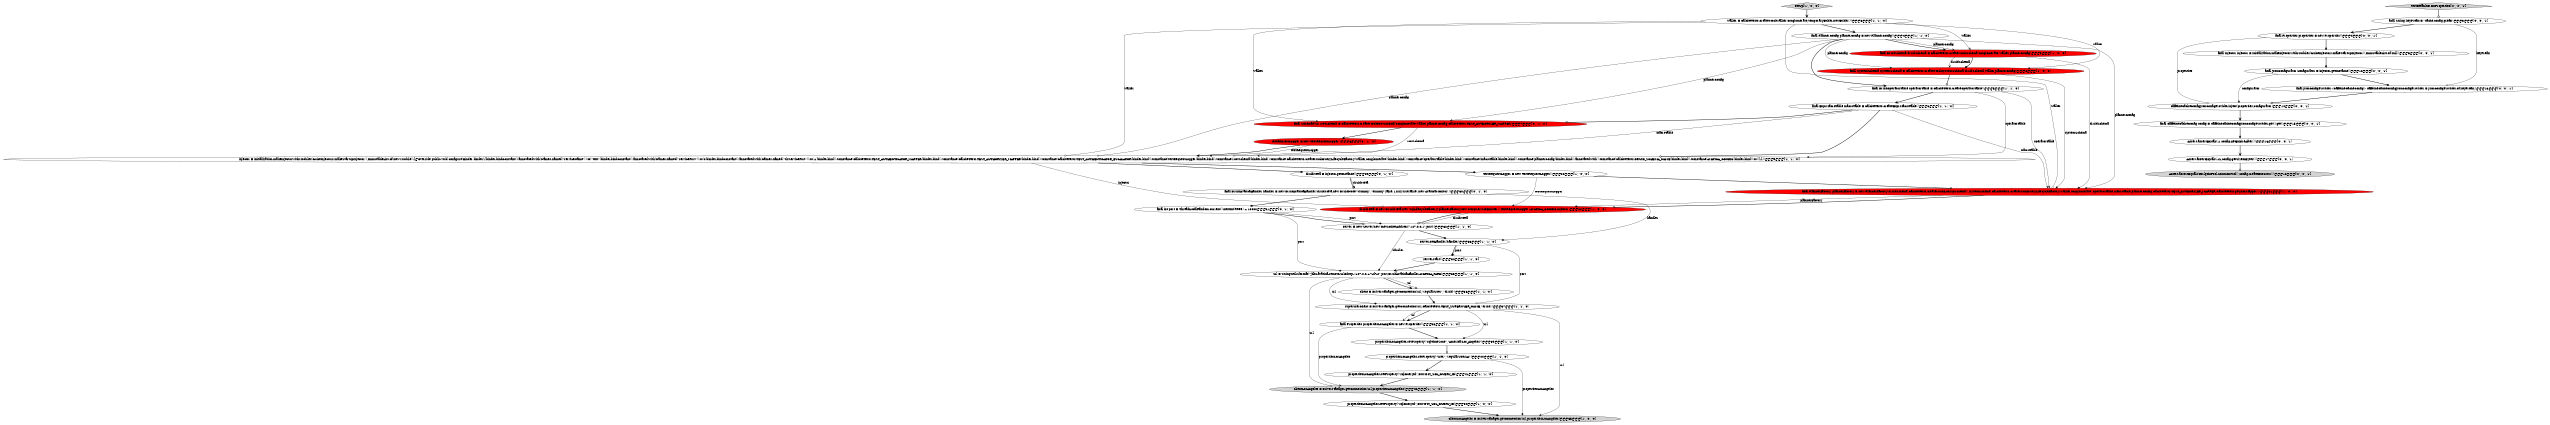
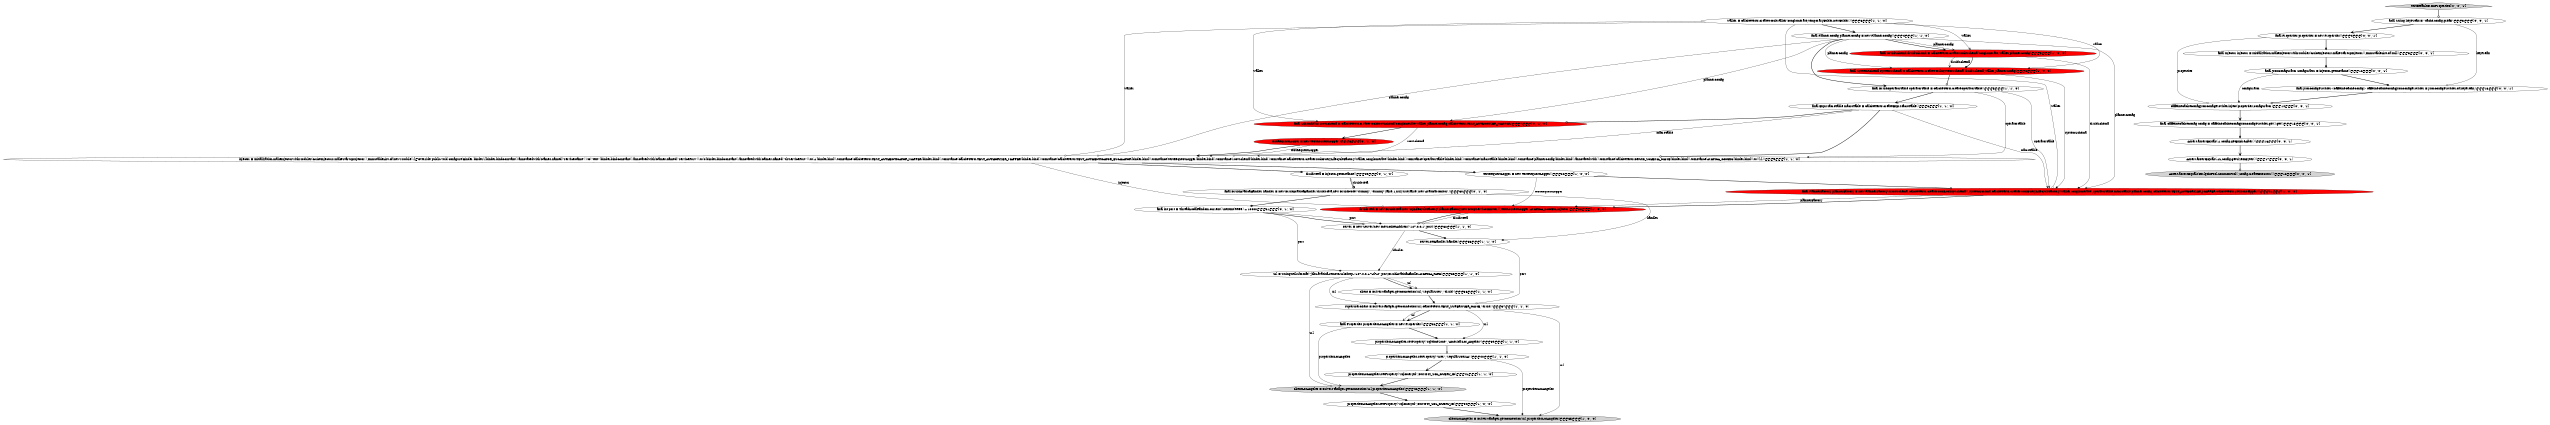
node "setUp['1', '0', '0']": removed
node "server.start()@@@34@@@['1', '1', '0']": removed
